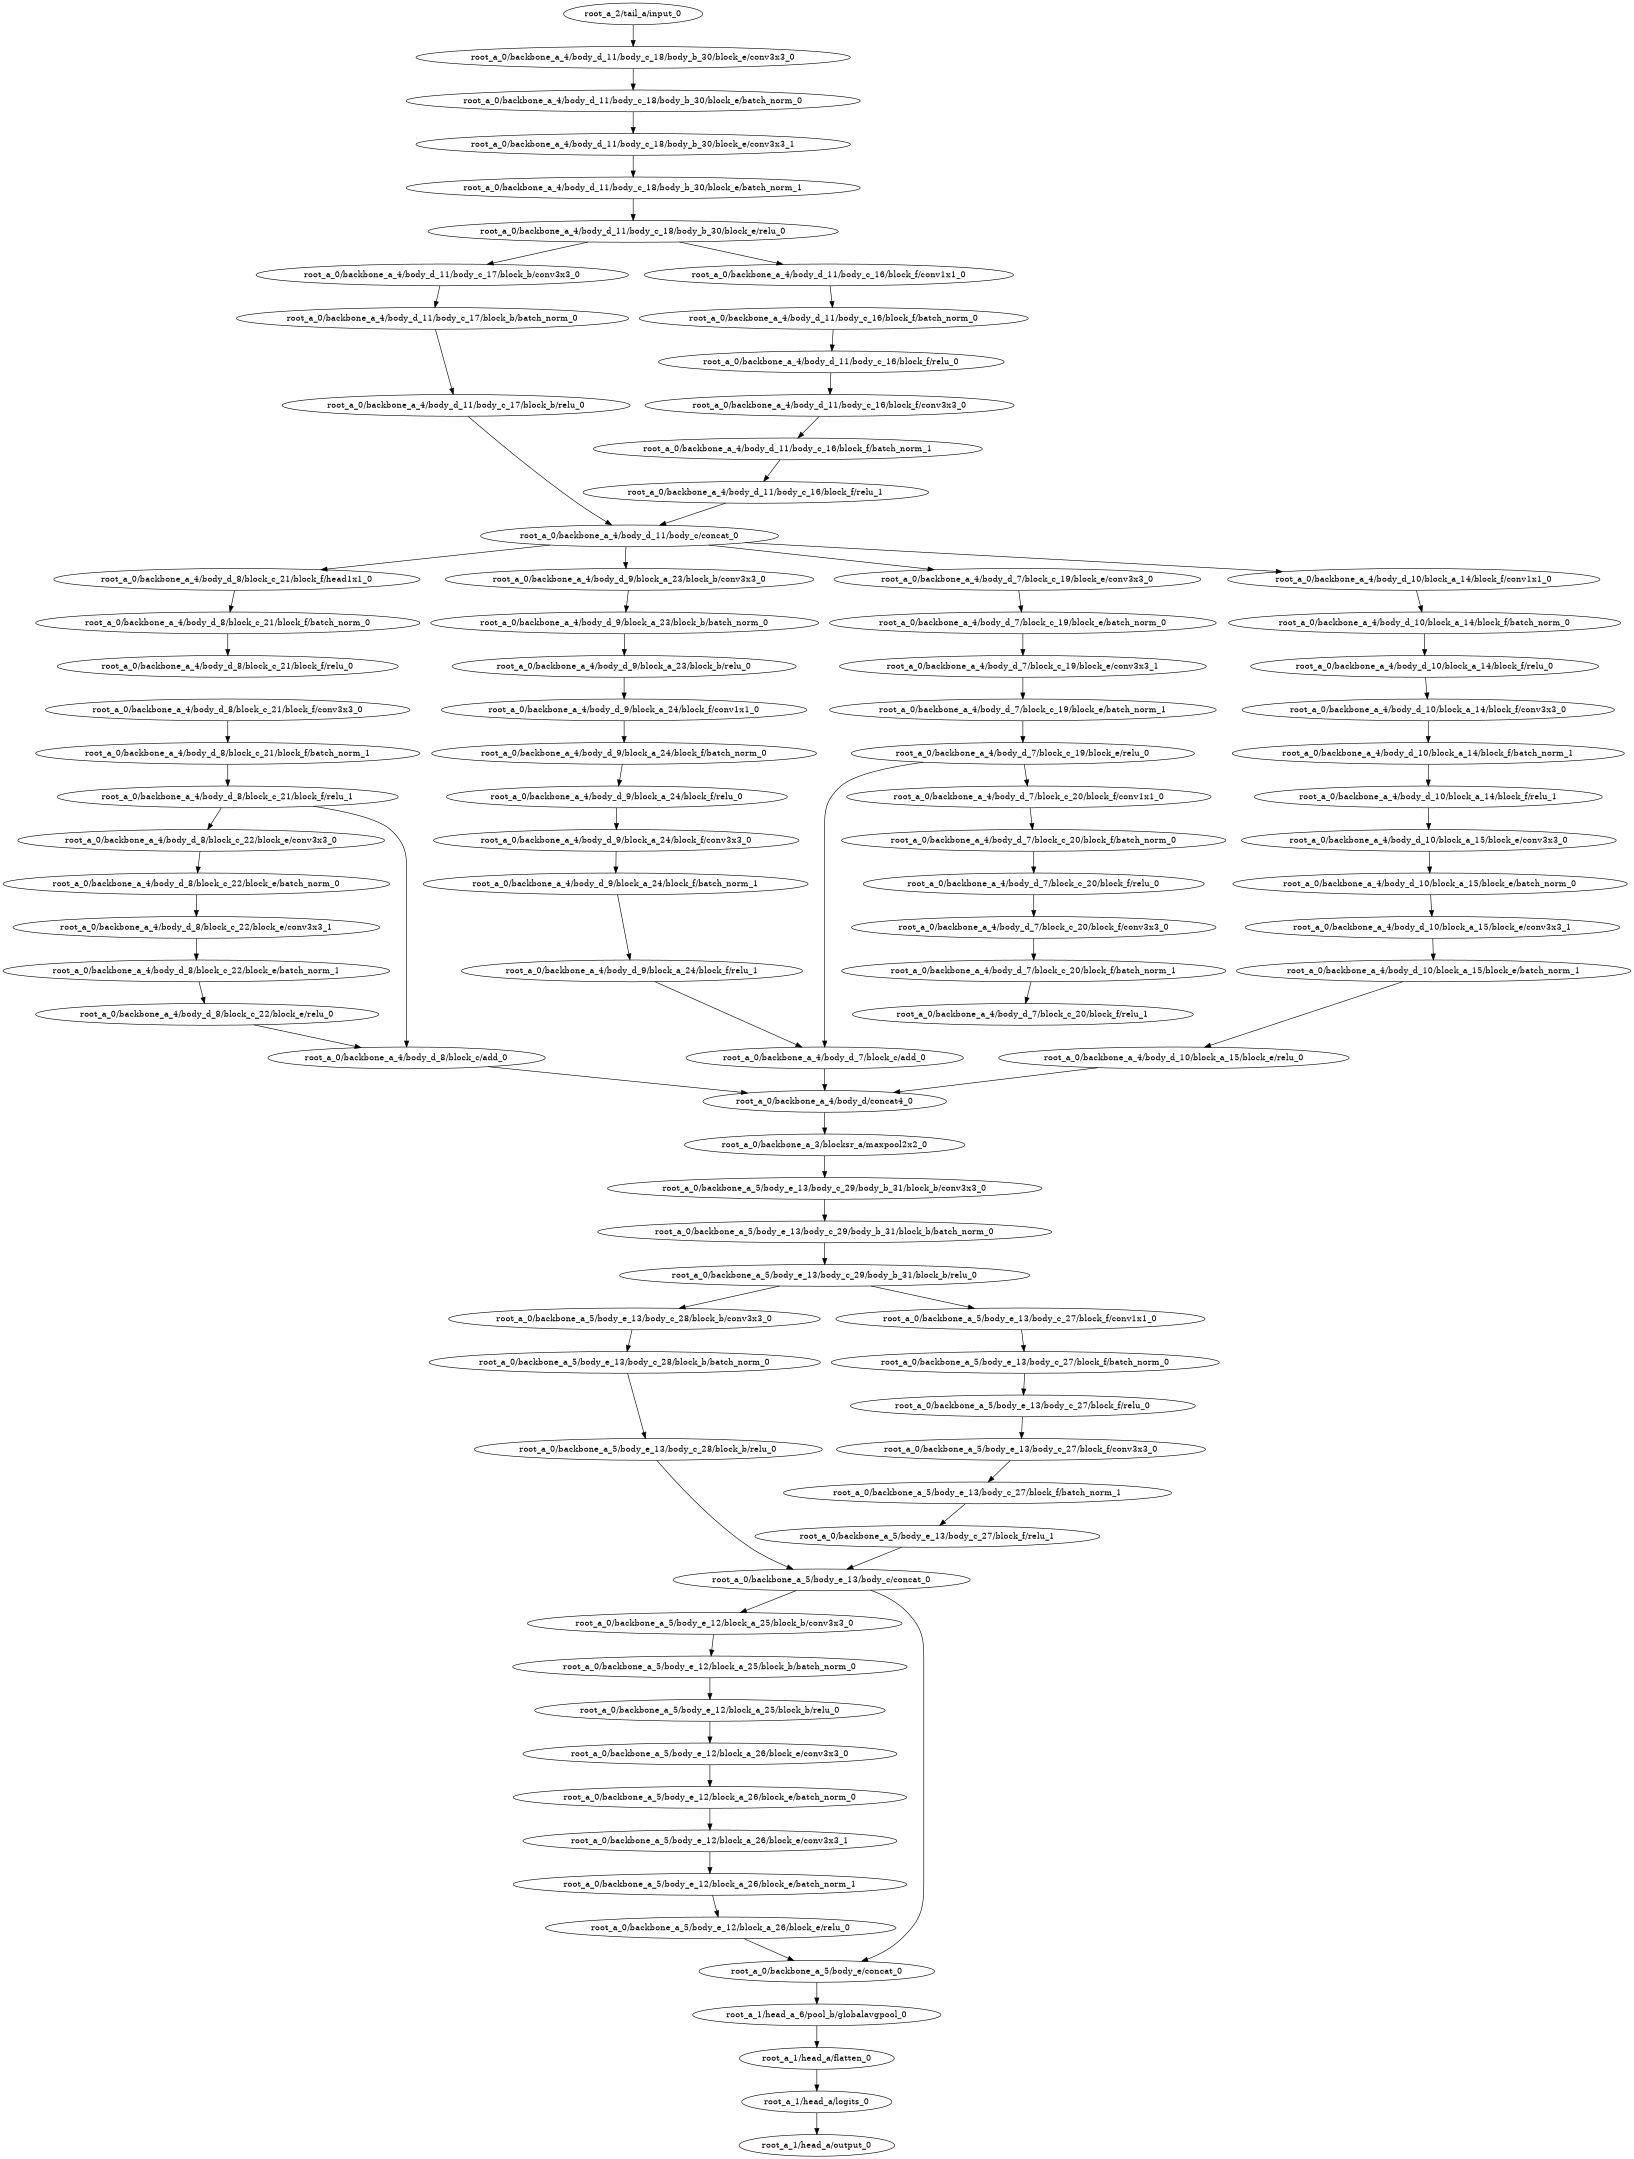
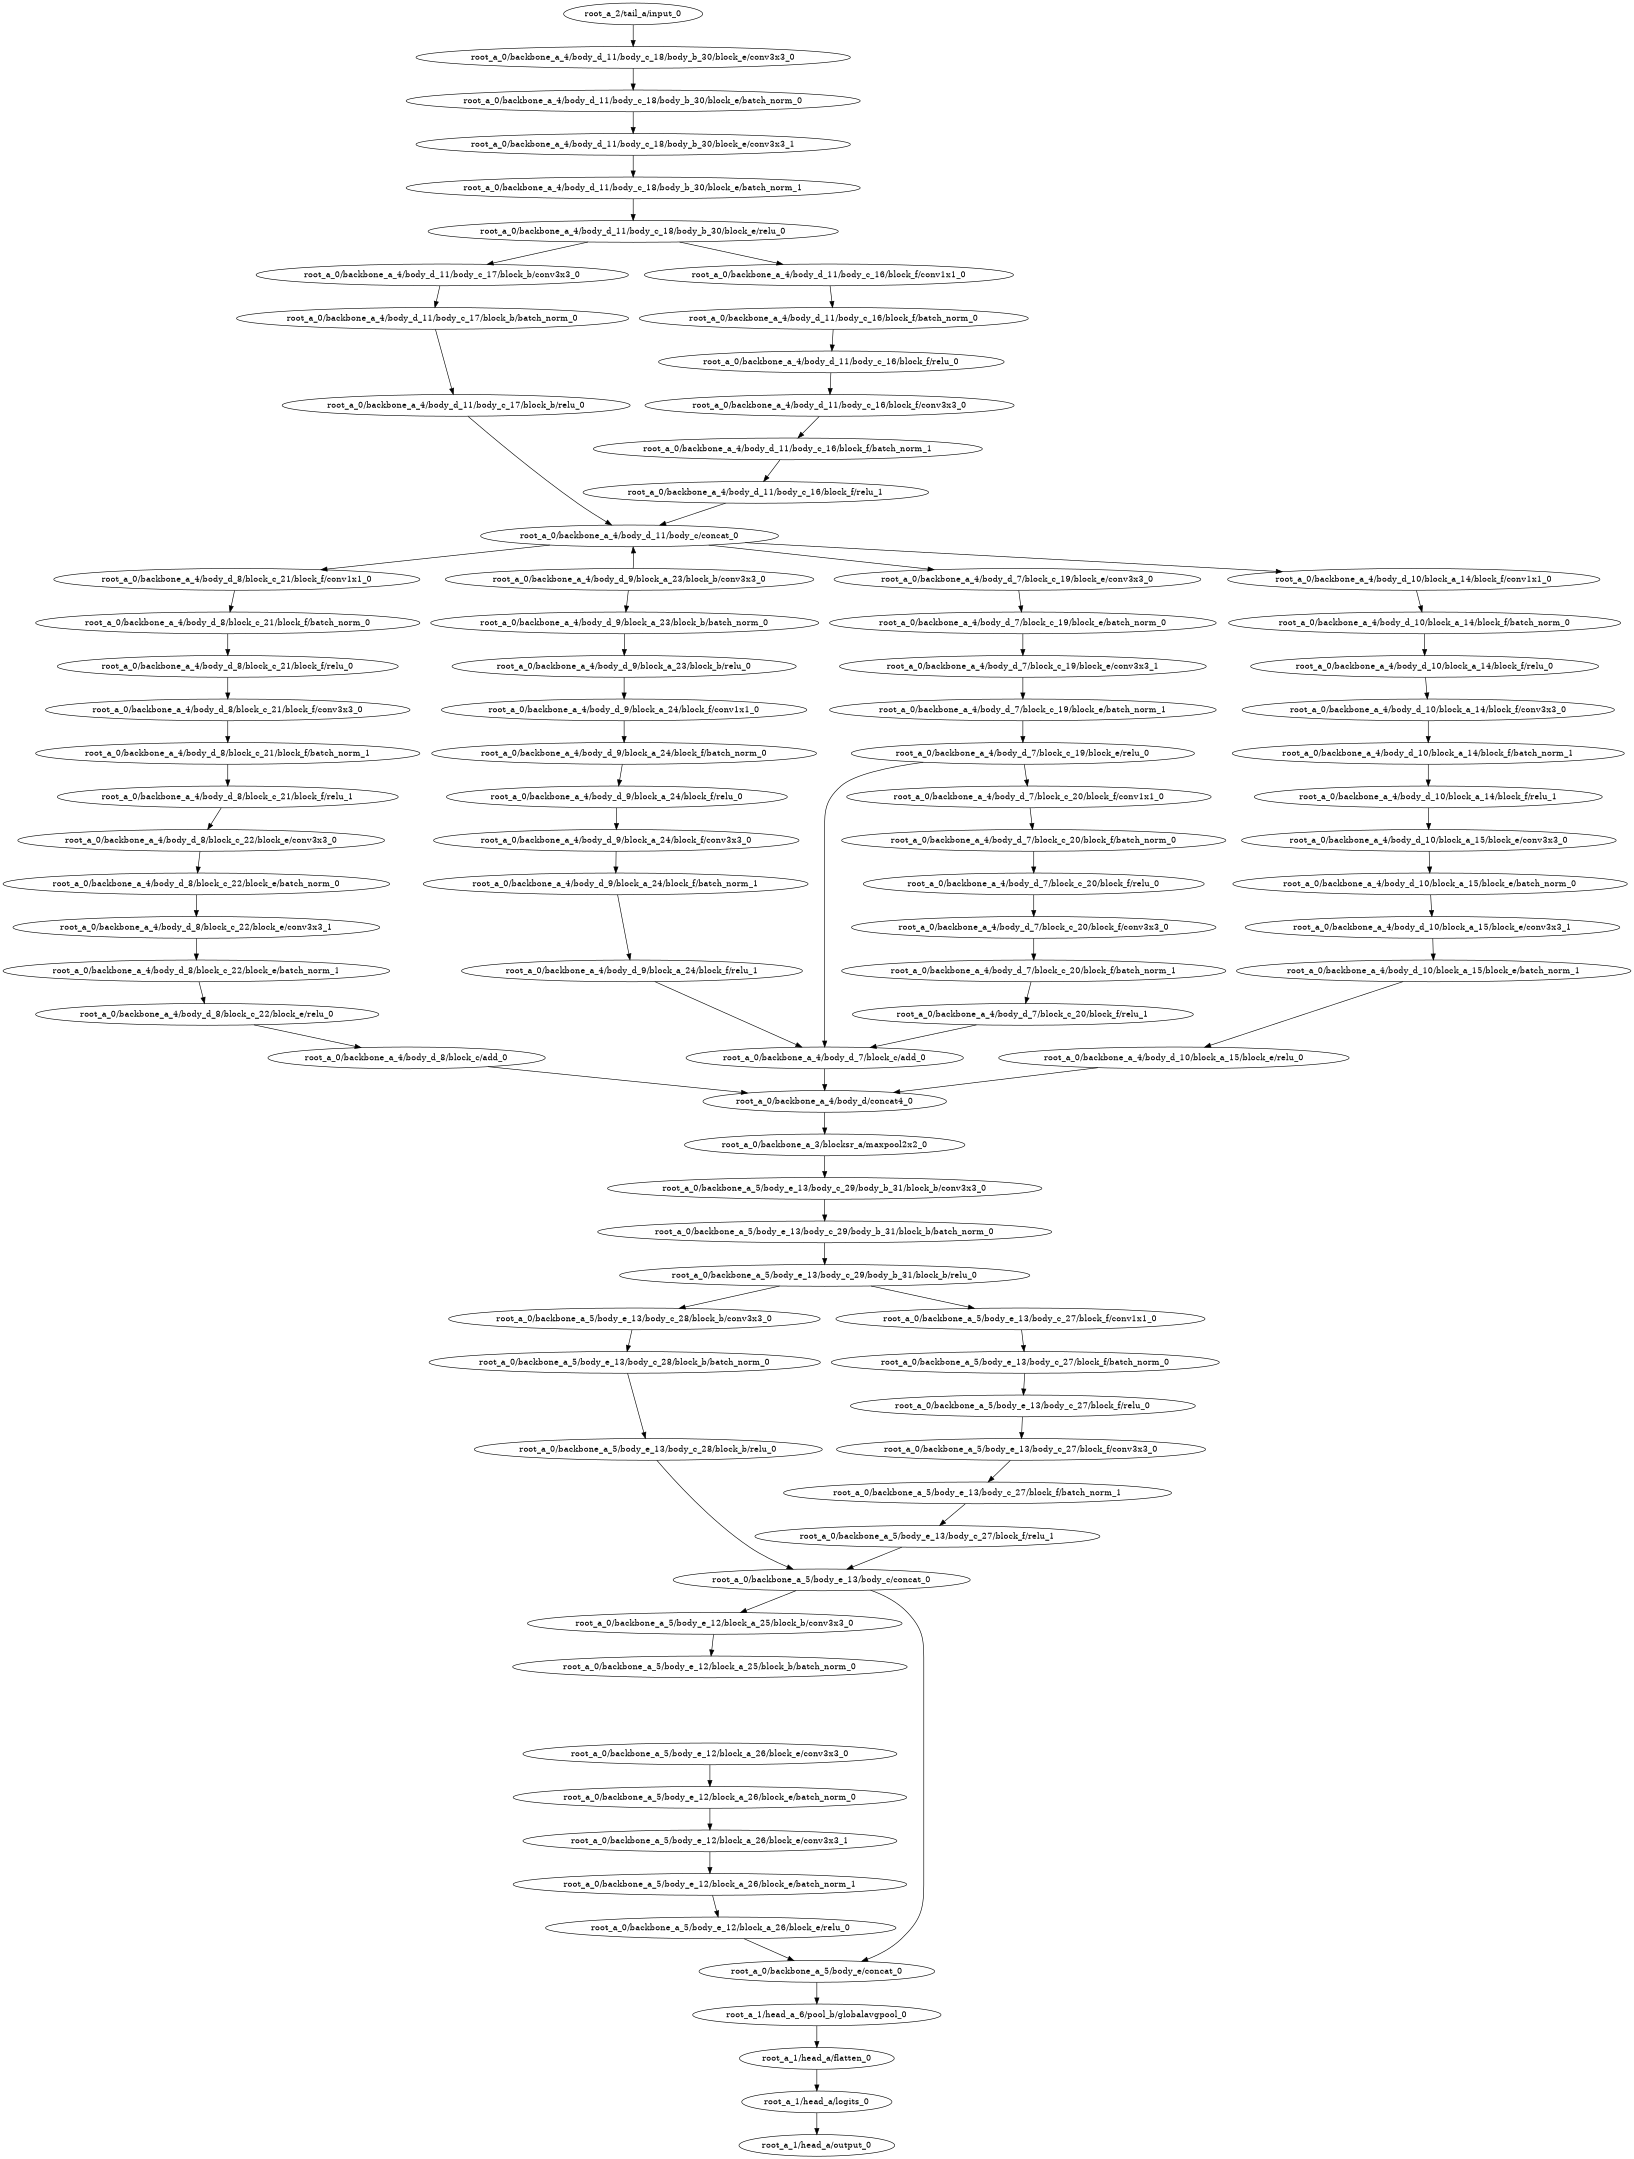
edge "root_a_0/backbone_a_4/body_d_11/body_c/concat_0" -> "root_a_0/backbone_a_4/body_d_9/block_a_23/block_b/conv3x3_0": reversed
node "root_a_0/backbone_a_4/body_d_8/block_c_21/block_f/head1x1_0": label "root_a_0/backbone_a_4/body_d_8/block_c_21/block_f/head1x1_0" -> "root_a_0/backbone_a_4/body_d_8/block_c_21/block_f/conv1x1_0"
edge "root_a_0/backbone_a_4/body_d_8/block_c_21/block_f/relu_0" -> "root_a_0/backbone_a_4/body_d_8/block_c_21/block_f/conv3x3_0": added
edge "root_a_0/backbone_a_4/body_d_8/block_c_21/block_f/relu_1" -> "root_a_0/backbone_a_4/body_d_8/block_c/add_0": removed
edge "root_a_0/backbone_a_4/body_d_7/block_c_20/block_f/relu_1" -> "root_a_0/backbone_a_4/body_d_7/block_c/add_0": added
node "root_a_0/backbone_a_5/body_e_12/block_a_25/block_b/relu_0": removed
